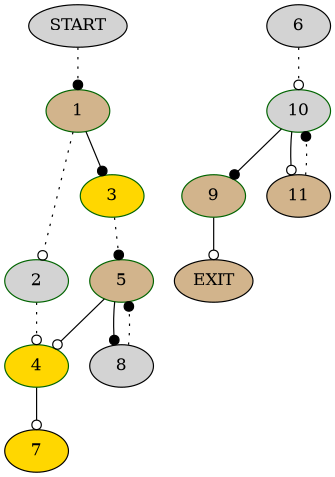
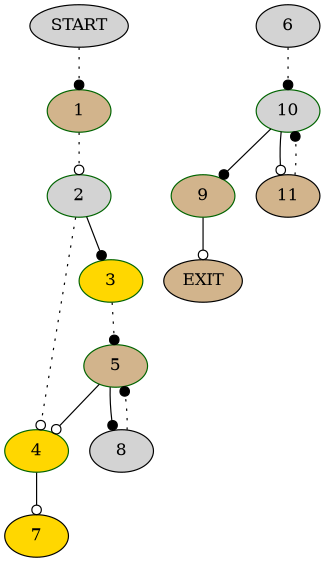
edge "6" -> "10": arrowhead odot -> dot
edge "1" -> "3": now "2" -> "3"
